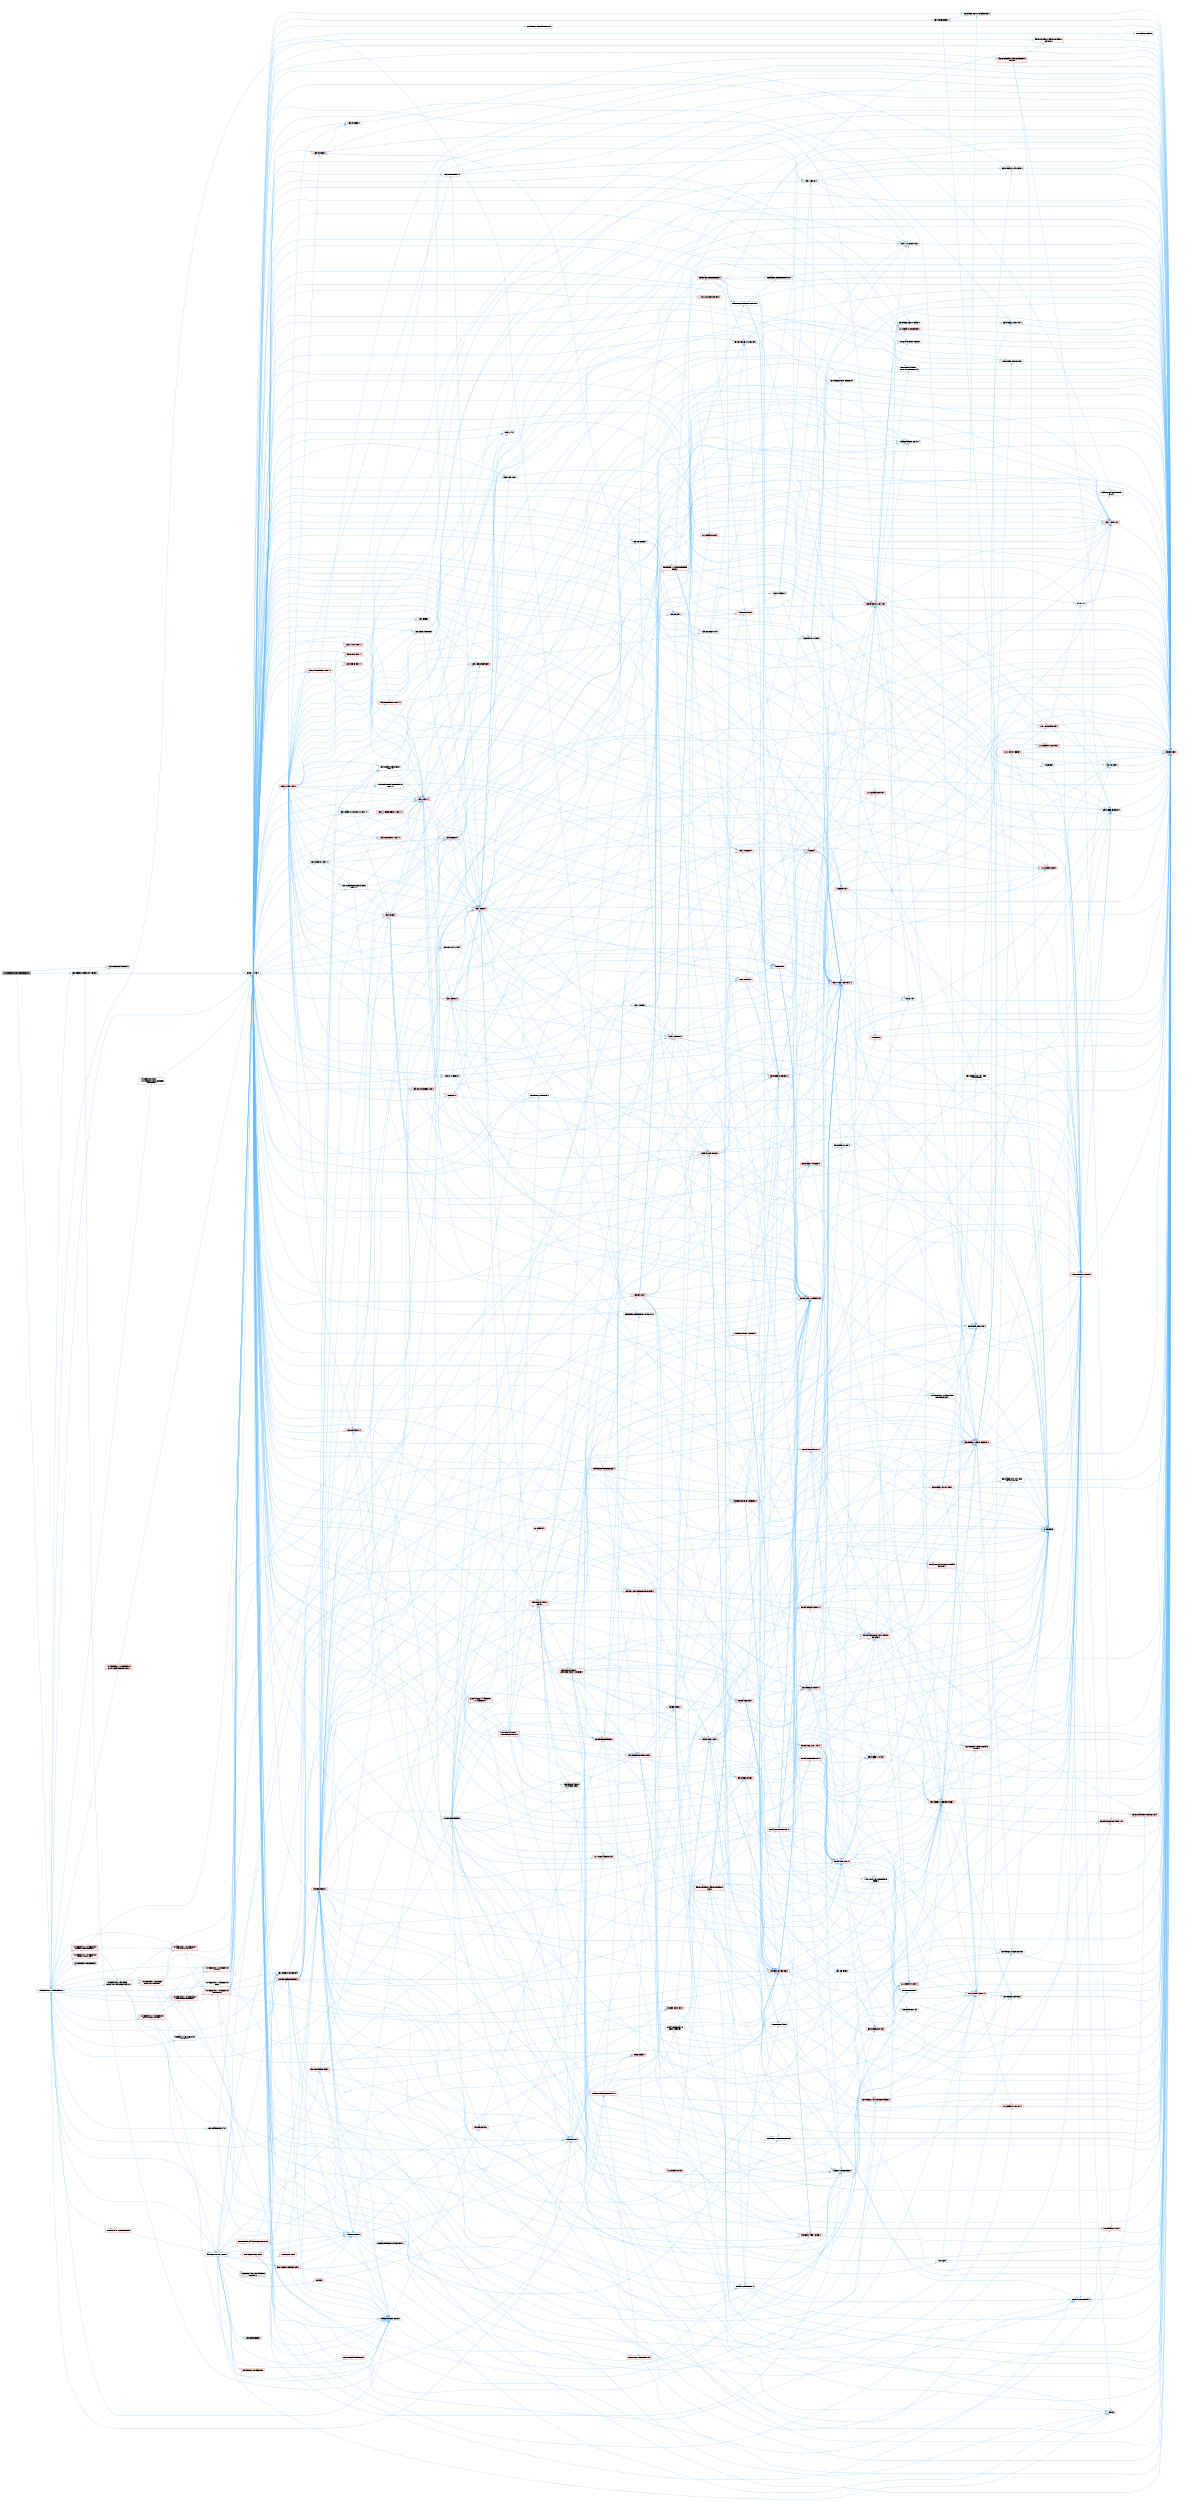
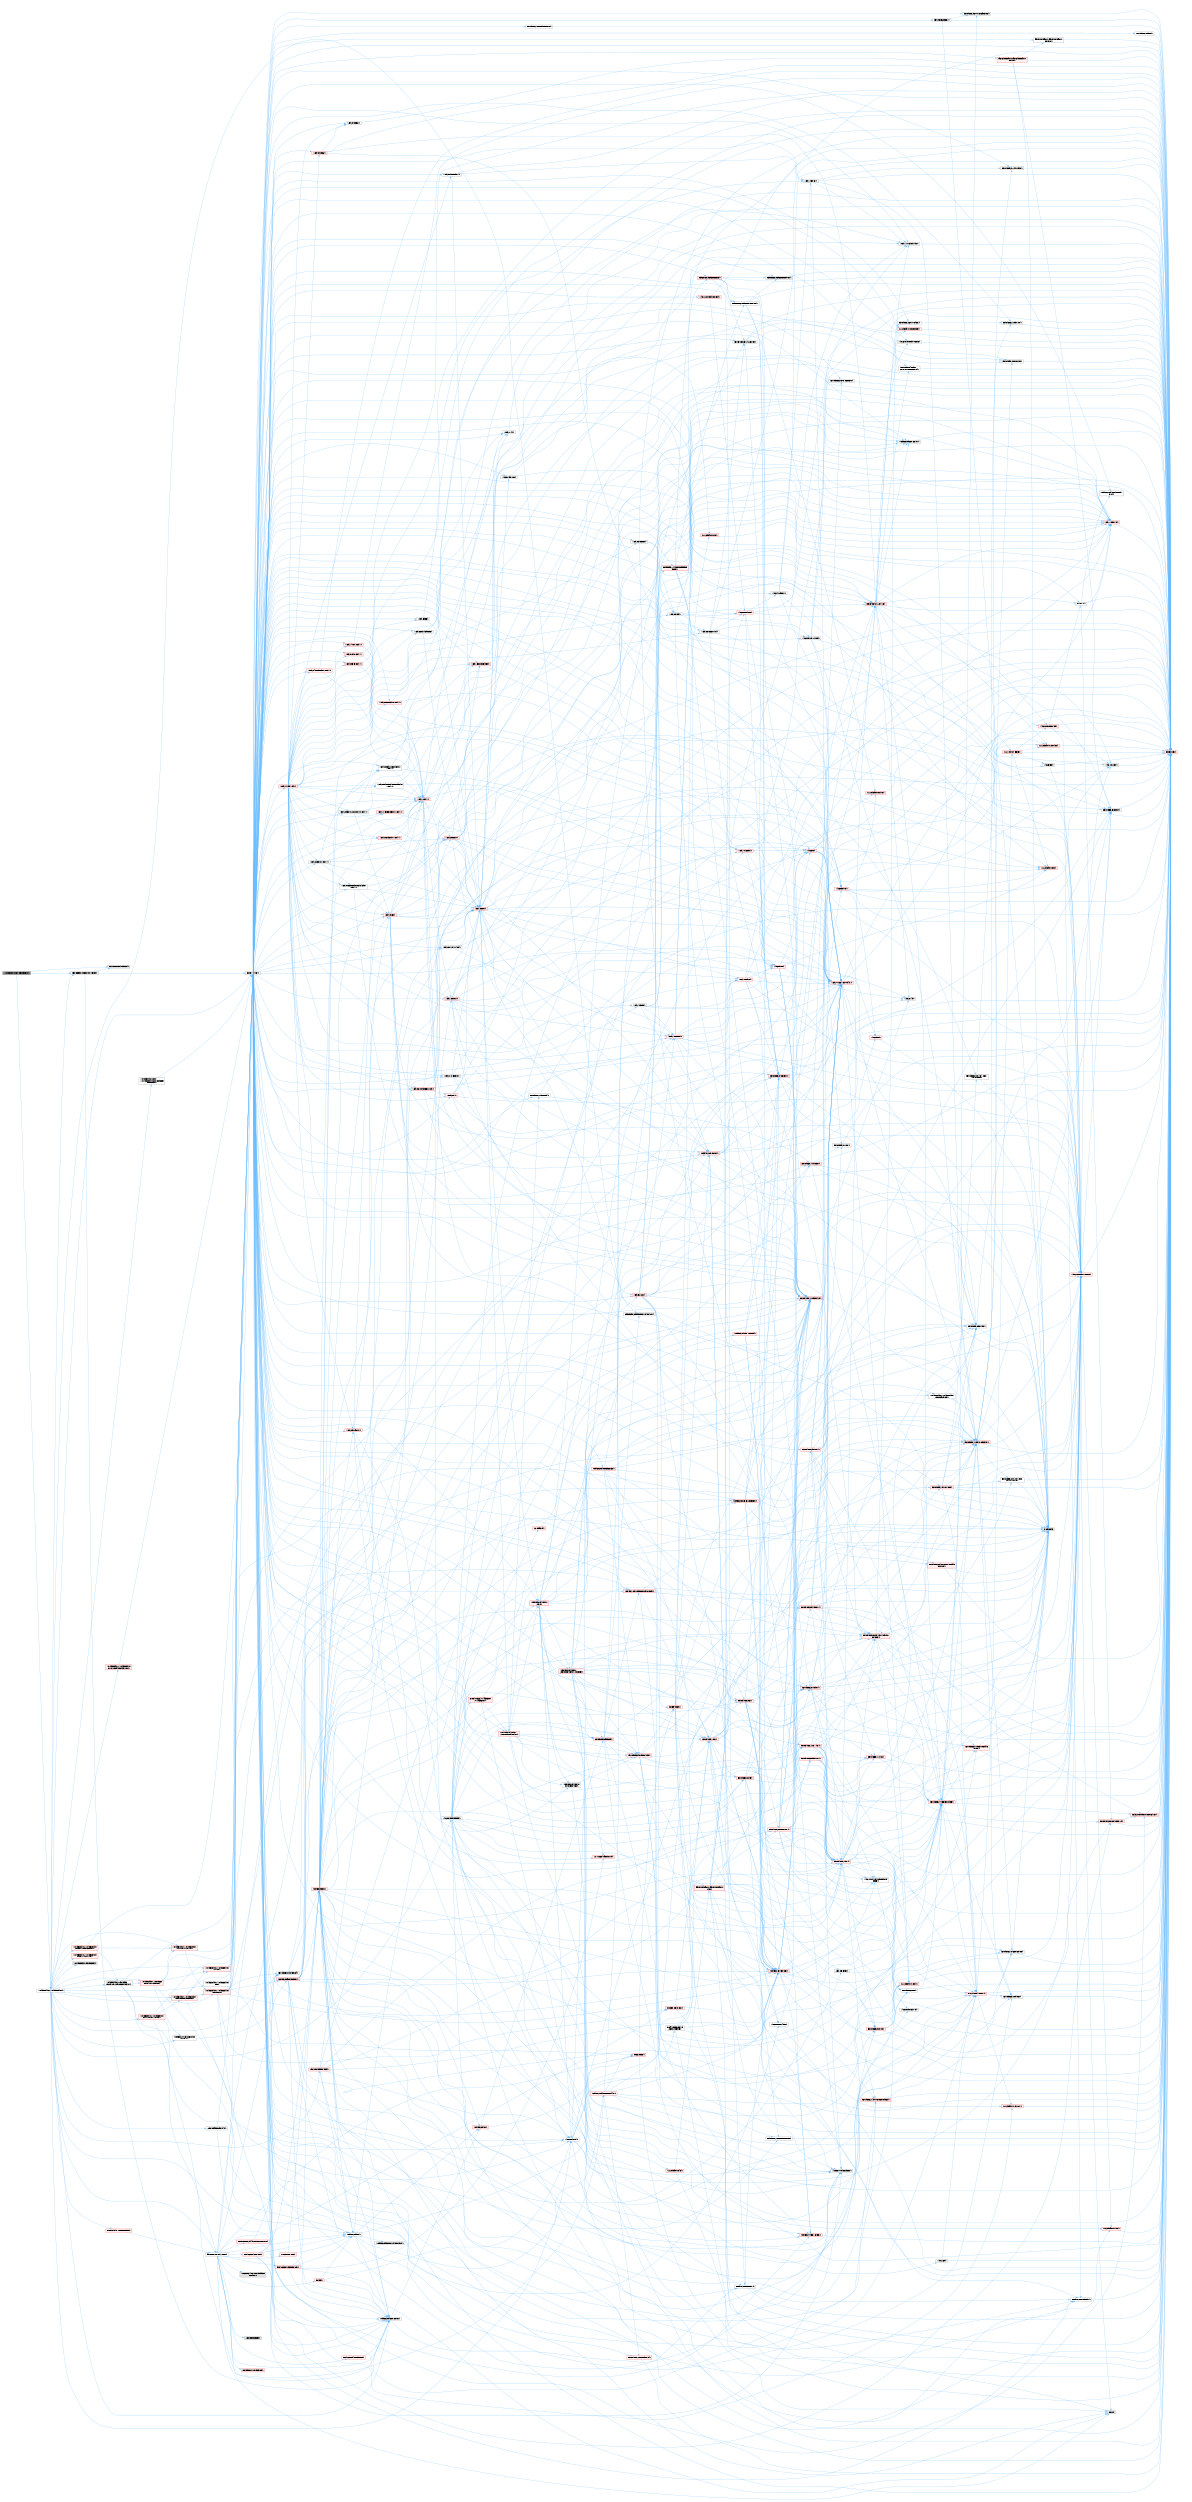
node "Array/OutputDevice.h": label "Array/OutputDevice.h" -> "Misc/OutputDevice.h"
